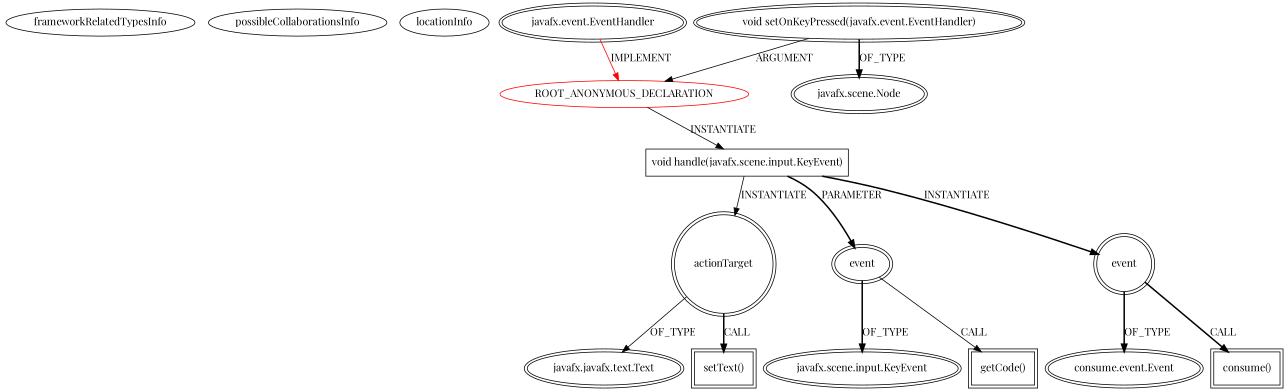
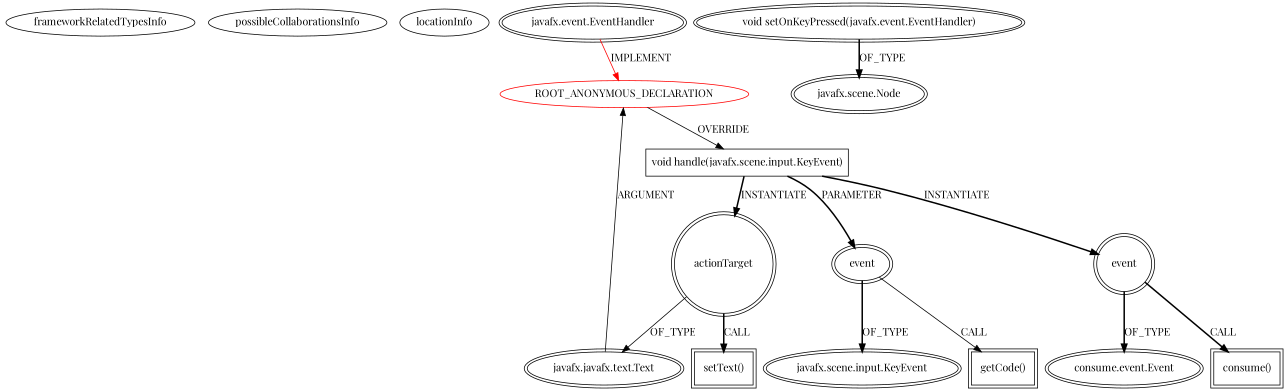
edge "void setOnKeyPressed(javafx.event.EventHandler)" -> "ROOT_ANONYMOUS_DECLARATION": now "javafx.javafx.text.Text" -> "ROOT_ANONYMOUS_DECLARATION"
edge "ROOT_ANONYMOUS_DECLARATION" -> "void handle(javafx.scene.input.KeyEvent)": label "INSTANTIATE" -> "OVERRIDE"
edge "void handle(javafx.scene.input.KeyEvent)" -> "actionTarget": style solid -> bold
